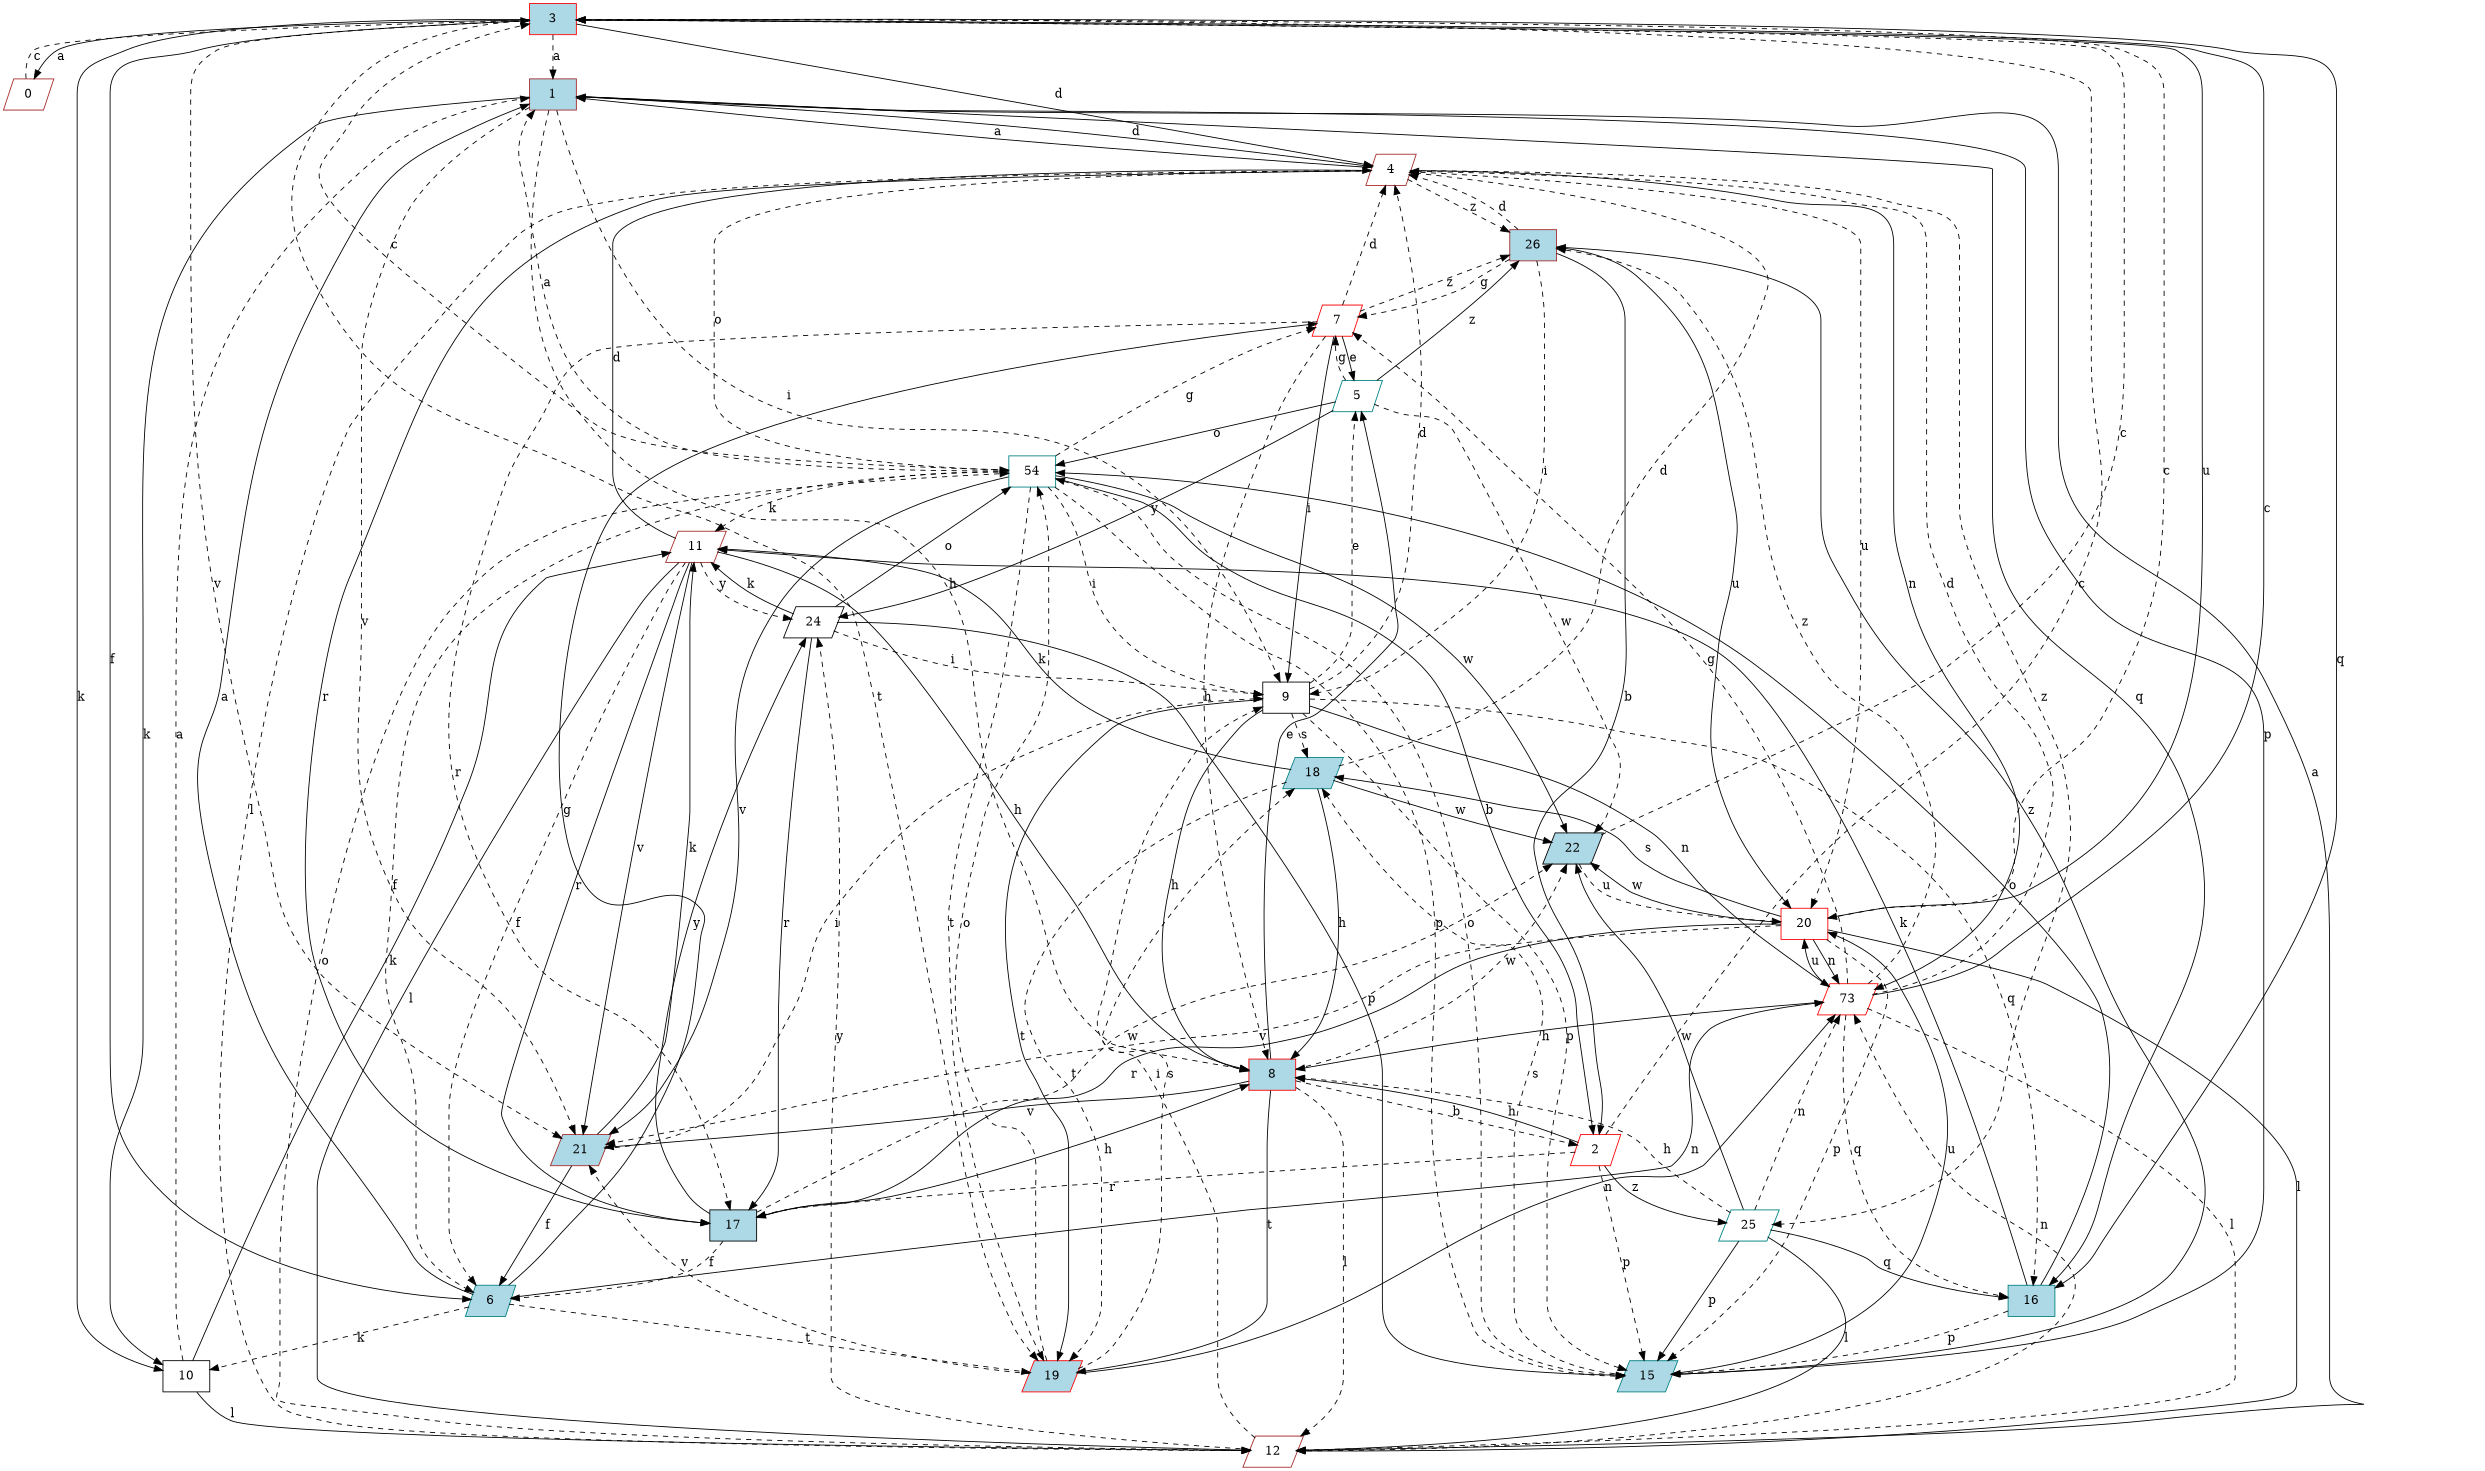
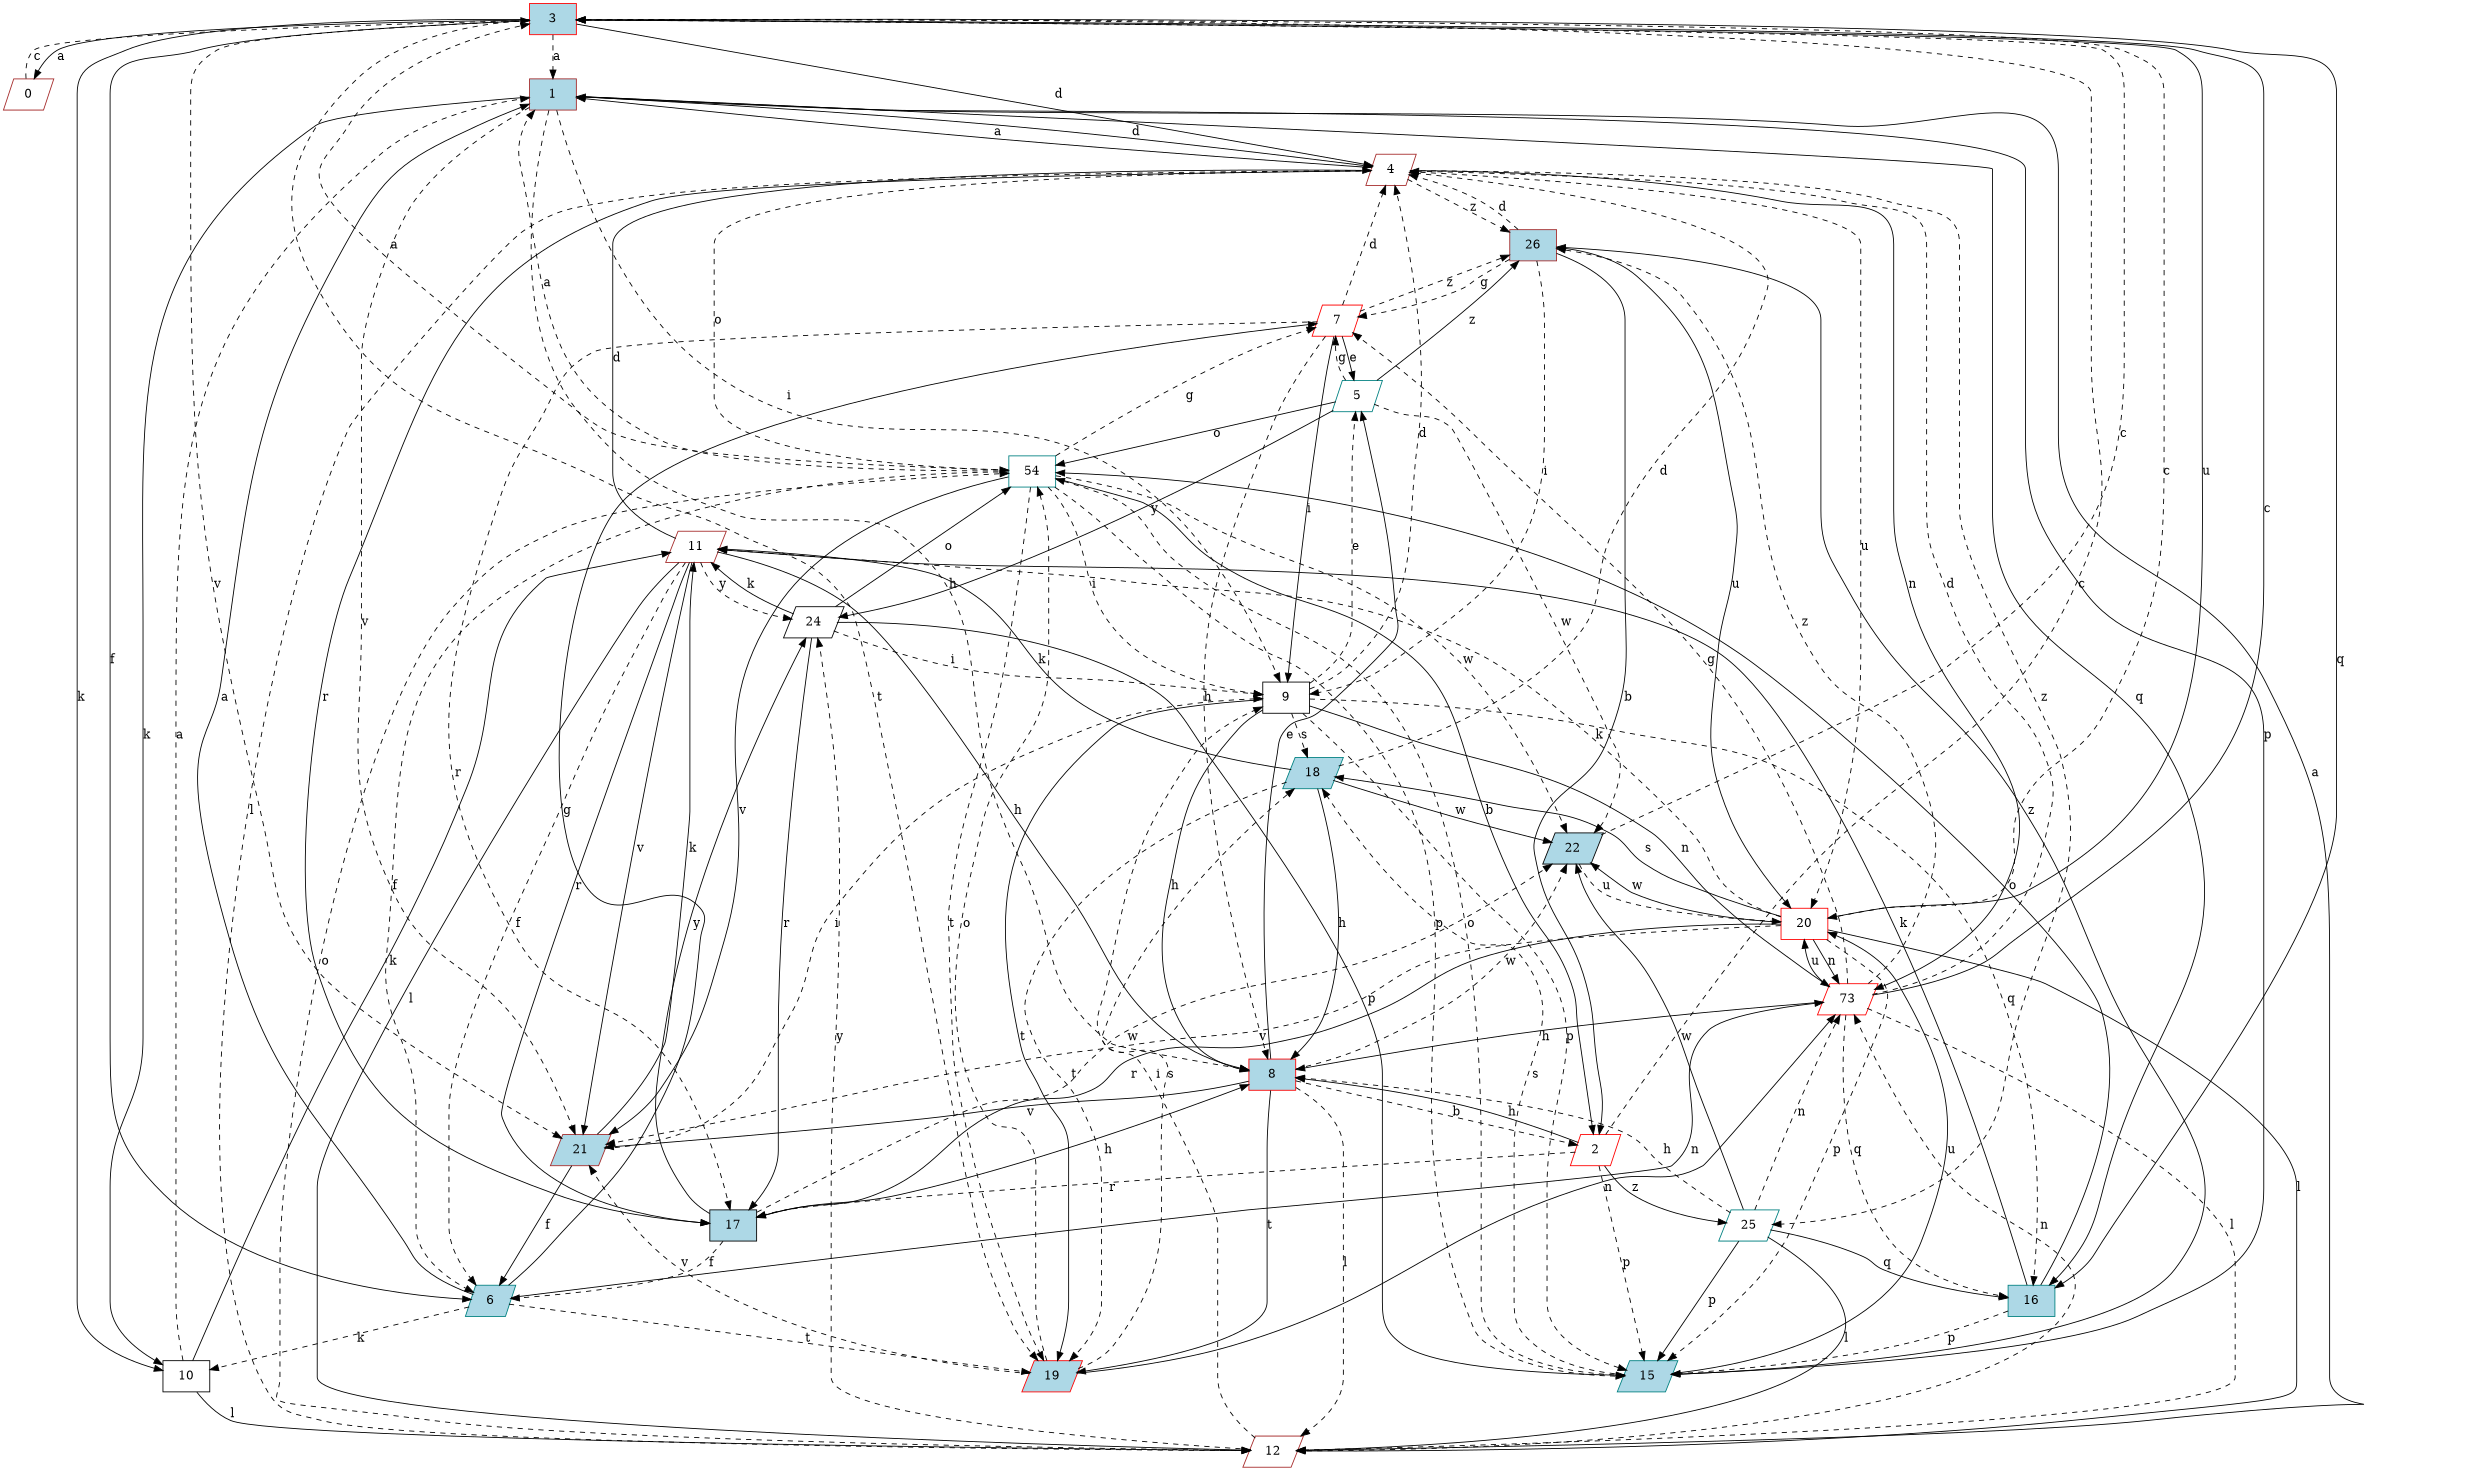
edge "54" -> "3": label "c" -> "a"
edge "54" -> "11": now "20" -> "11"
edge "54" -> "22": style solid -> dashed
